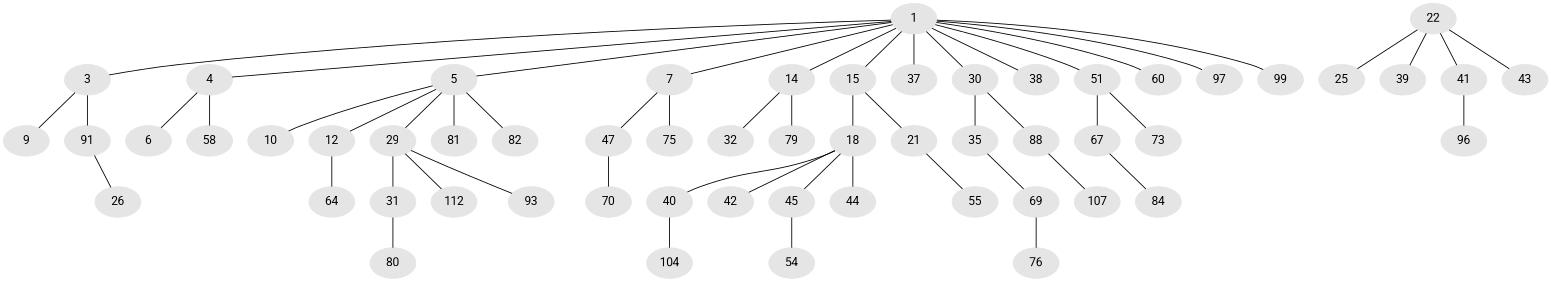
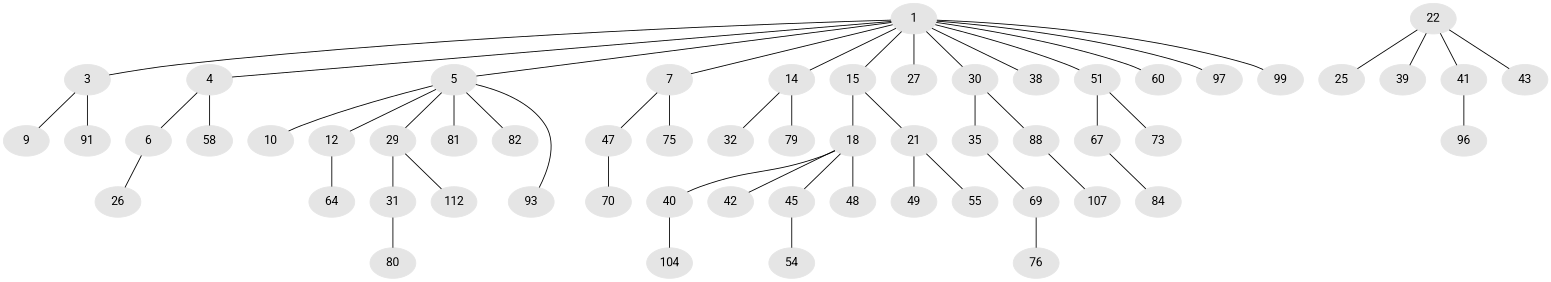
node "37": label "37" -> "27"
edge "91" -- "26": now "6" -- "26"
edge "29" -- "93": now "5" -- "93"
node "44": label "44" -> "48"
node "49": added
